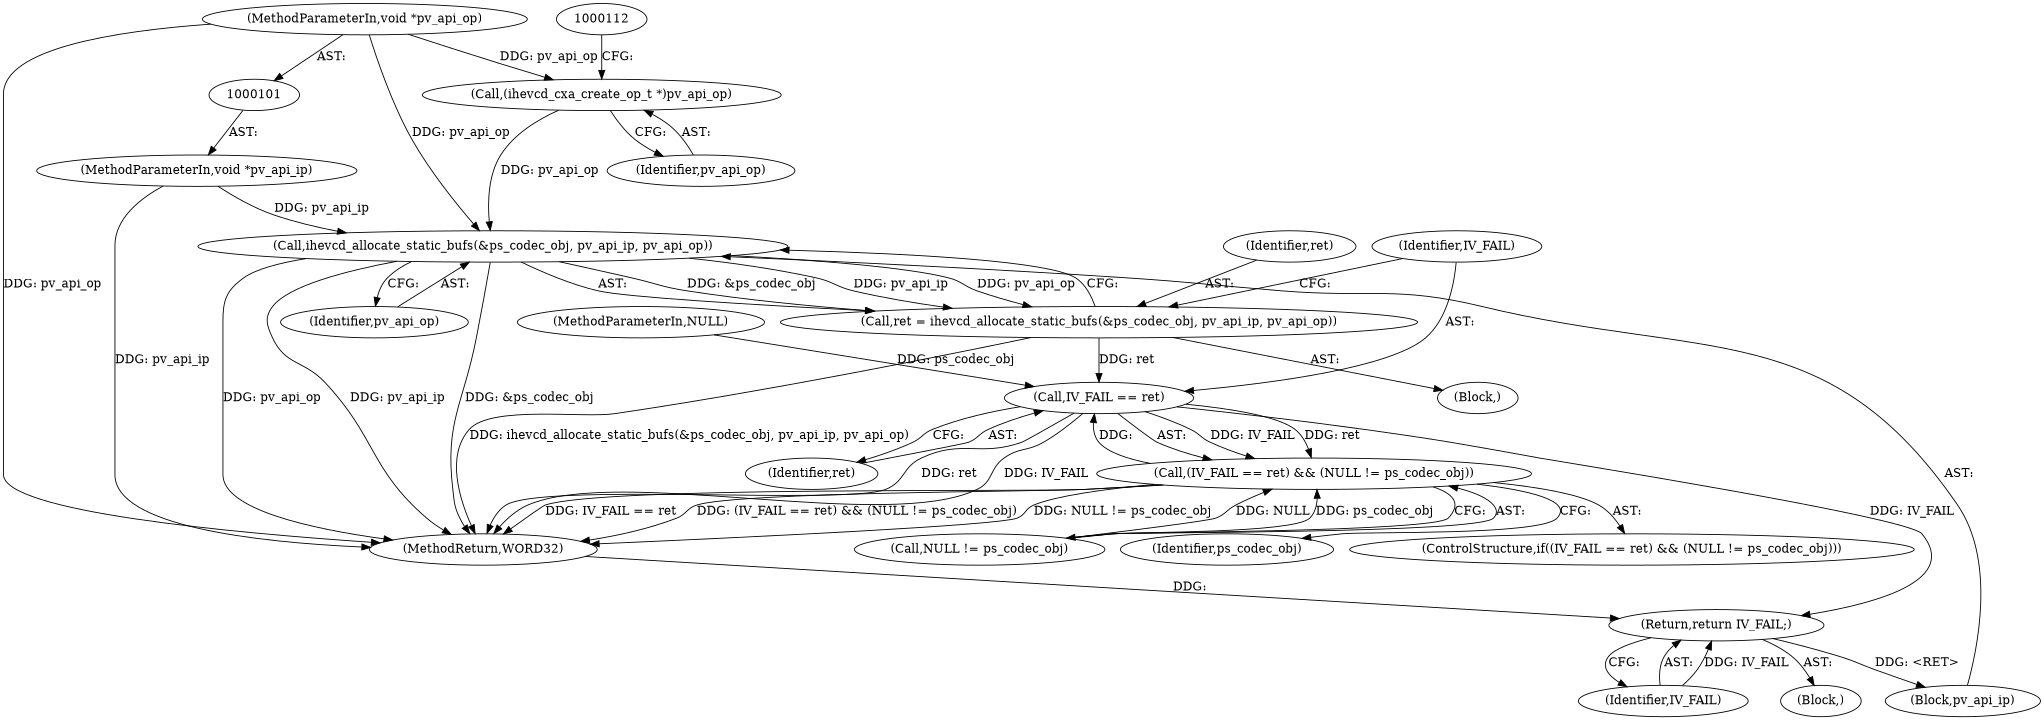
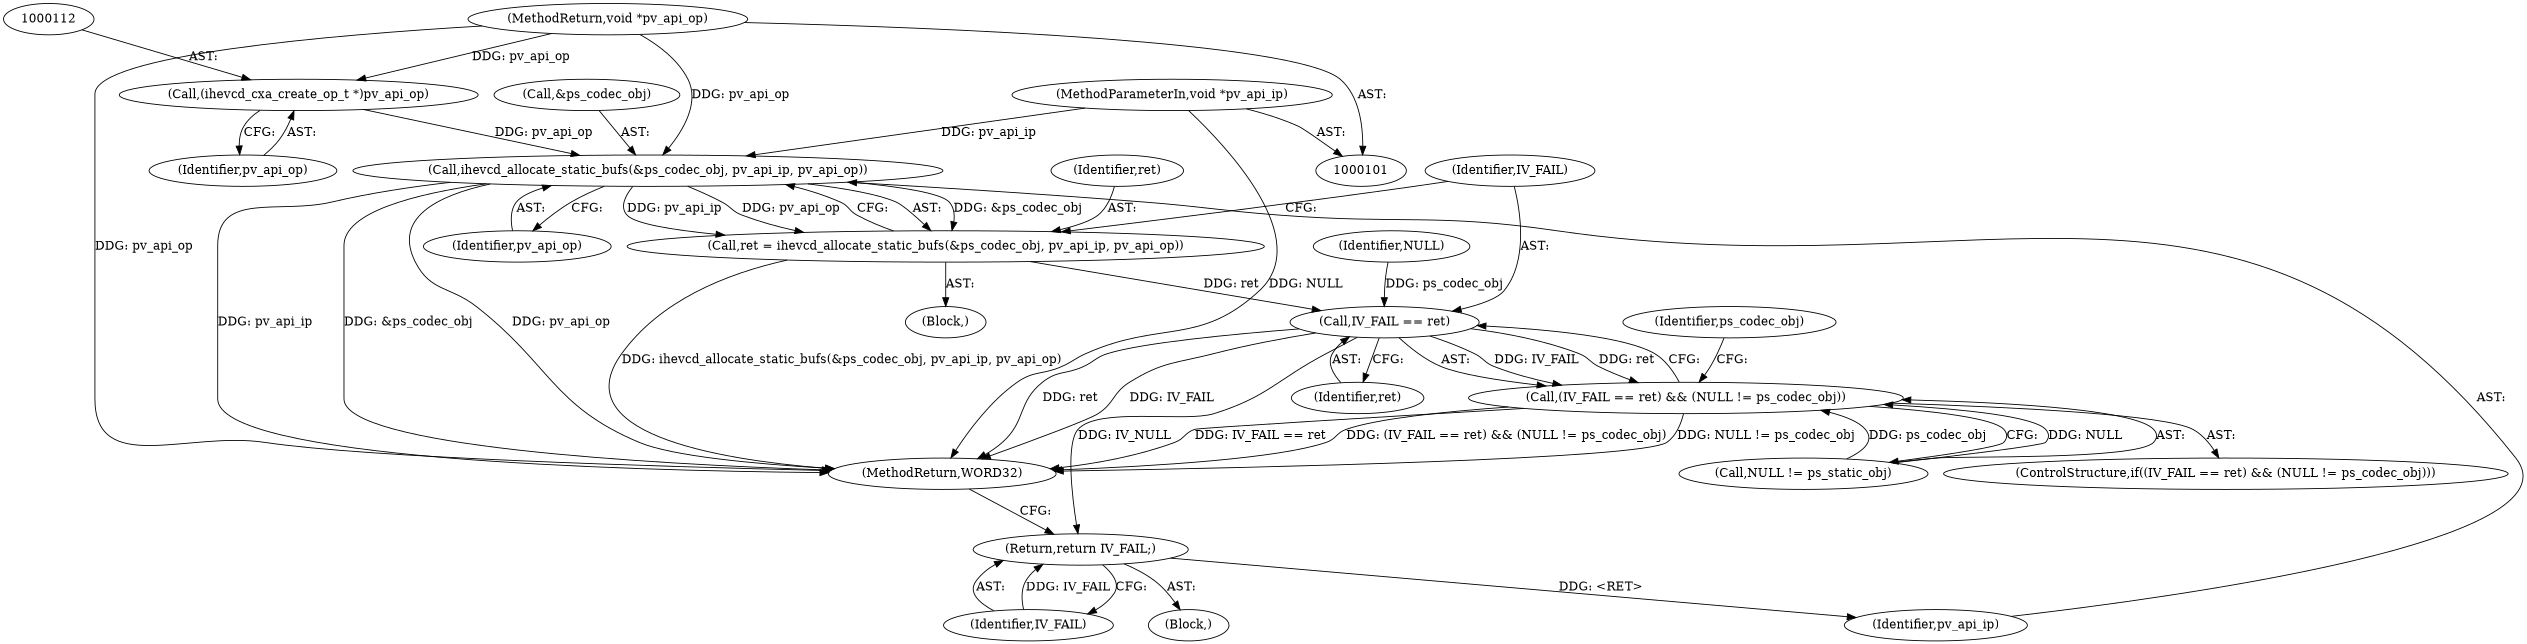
node "(MethodParameterIn,void *pv_api_op)": label "(MethodParameterIn,void *pv_api_op)" -> "(MethodReturn,void *pv_api_op)"
edge "1000112" -> "(Call,(ihevcd_cxa_create_op_t *)pv_api_op)": label "CFG: " -> "AST: "
node "(Call,&ps_codec_obj)": added
edge "1000101" -> "(MethodParameterIn,void *pv_api_ip)": reversed
node "(MethodParameterIn,NULL)": label "(MethodParameterIn,NULL)" -> "(Identifier,NULL)"
edge "(MethodParameterIn,void *pv_api_ip)" -> "(MethodReturn,WORD32)": label "DDG: pv_api_ip" -> "DDG: NULL"
edge "(Call,(IV_FAIL == ret) && (NULL != ps_codec_obj))" -> "(Call,IV_FAIL == ret)": label "DDG: " -> "CFG: "
edge "(Call,IV_FAIL == ret)" -> "(Return,return IV_FAIL;)": label "DDG: IV_FAIL" -> "DDG: IV_NULL"
edge "(Call,(IV_FAIL == ret) && (NULL != ps_codec_obj))" -> "(Identifier,ps_codec_obj)": reversed
node "(Call,NULL != ps_codec_obj)": label "(Call,NULL != ps_codec_obj)" -> "(Call,NULL != ps_static_obj)"
edge "(MethodReturn,WORD32)" -> "(Return,return IV_FAIL;)": label "DDG: " -> "CFG: "
node "(Block,pv_api_ip)": label "(Block,pv_api_ip)" -> "(Identifier,pv_api_ip)"
